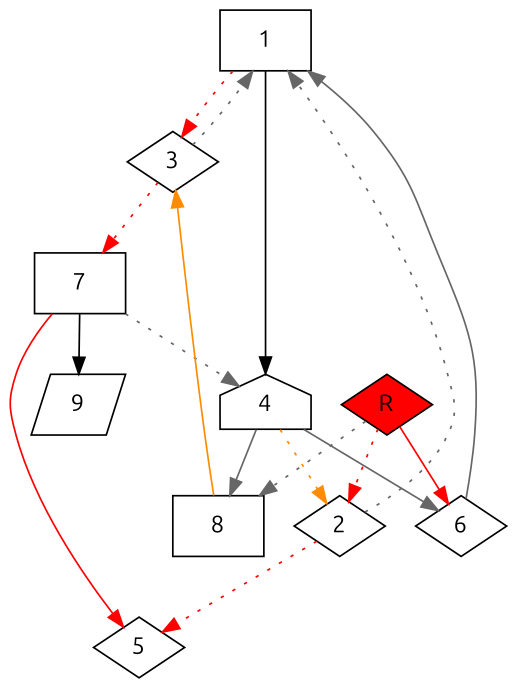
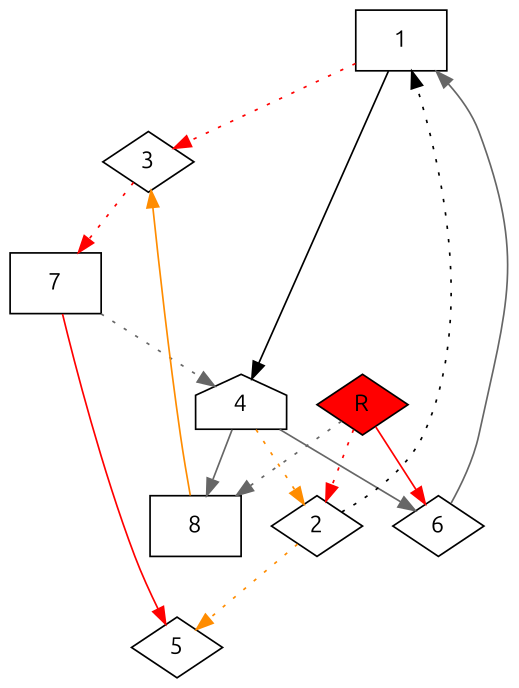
edge "3" -> "1": removed
edge "2" -> "1": color gray40 -> black
node "9": removed
edge "2" -> "5": color red -> darkorange
